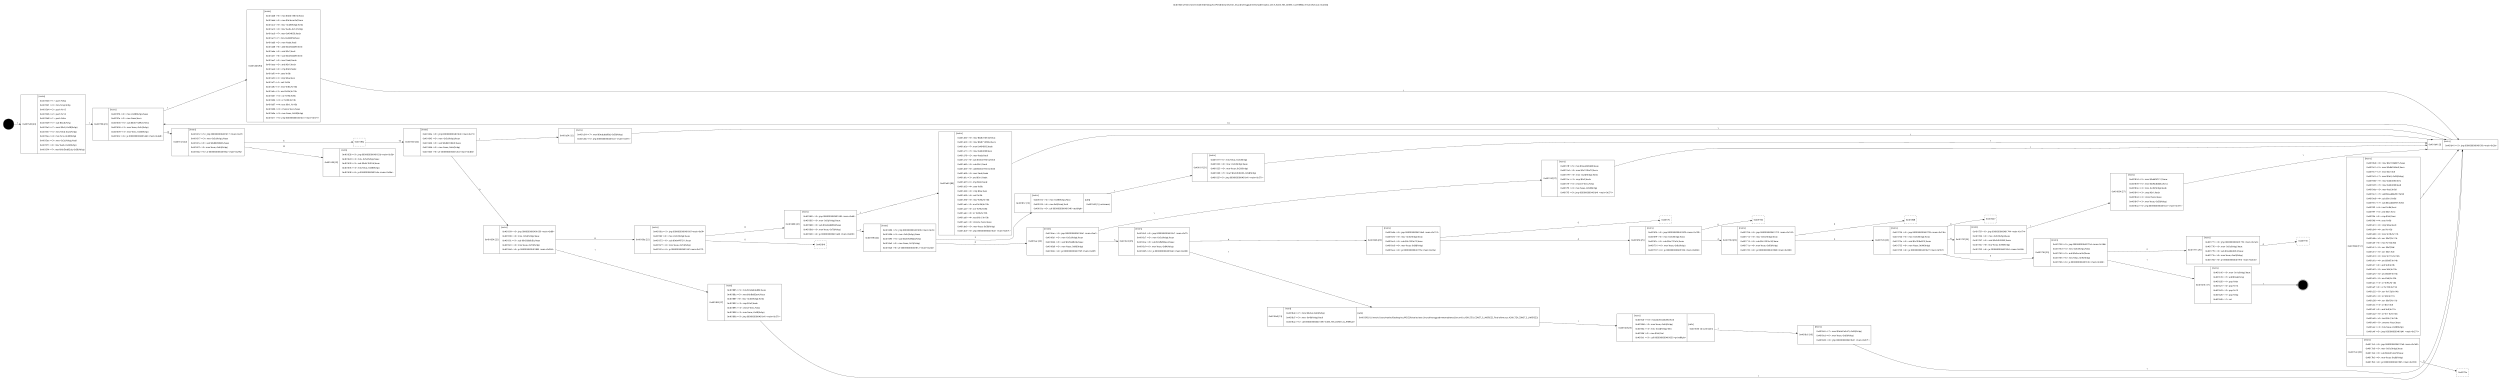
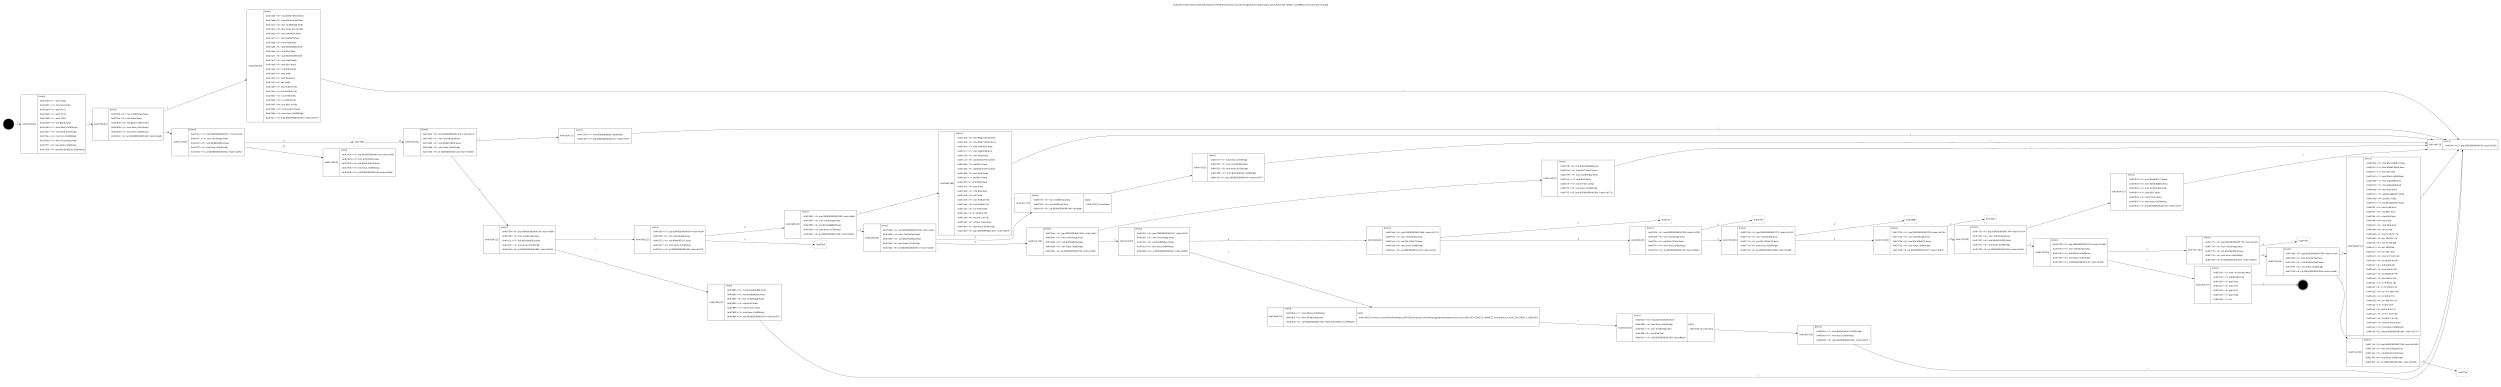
edge "0x401b41 [5]" -> "0x4015fb [23]": removed, label "10"
edge "0x401726 [25]" -> "0x401758 [25]": now "0x40173f [25]" -> "0x401758 [25]"
node "0x40178a [25]": added
